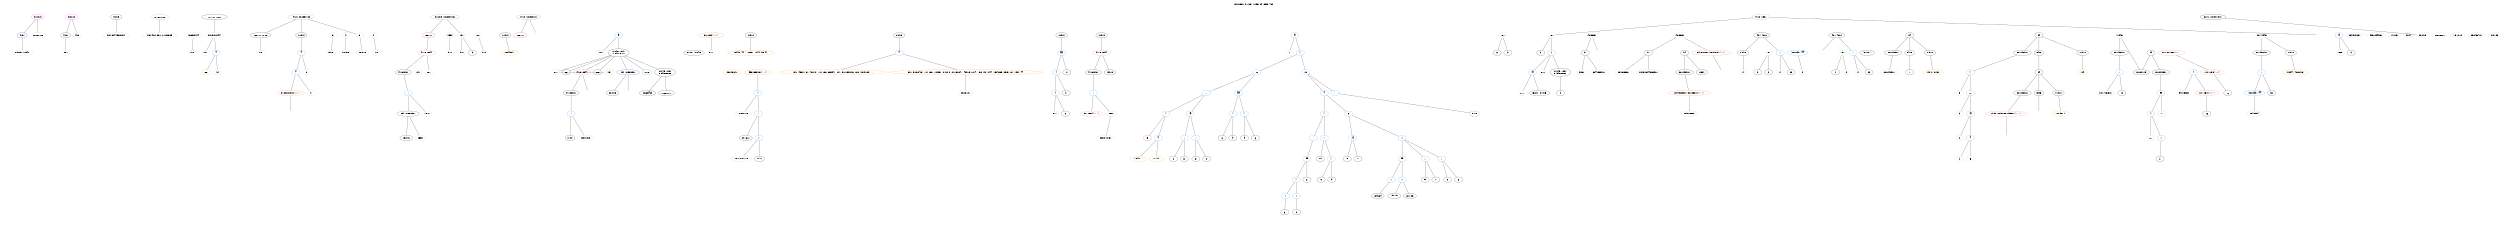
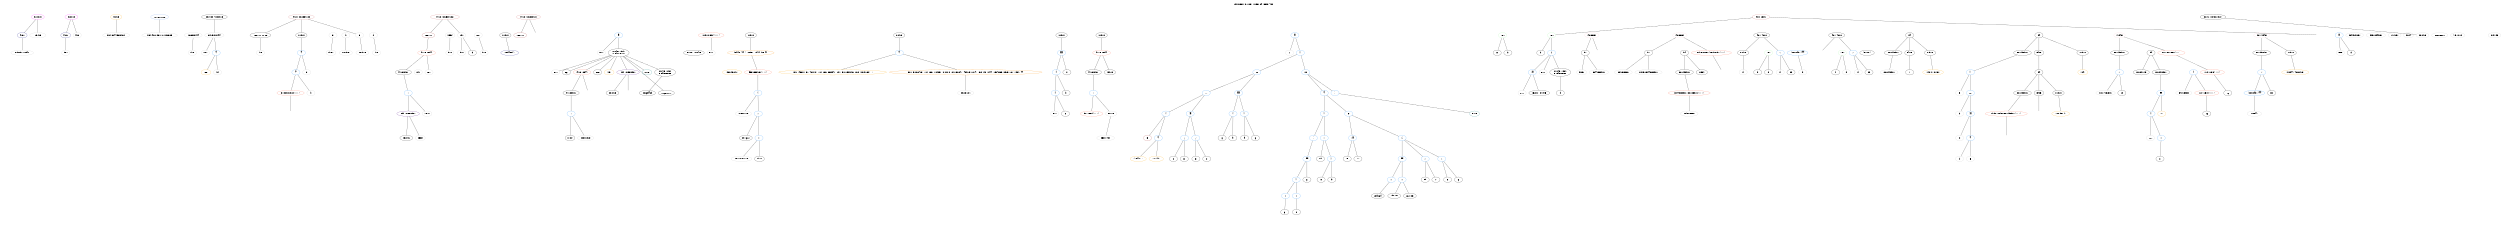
node "using": color black -> orange
node "struct test": label "struct test" -> "struct looping"
node "import someFunc2": label "import someFunc2" -> "func someFunc2"
node "func main": label "func main" -> "foo main"
node "someType": label "someType" -> "maybe"
node "arr.add(...)": label "arr.add(...)" -> "print.add(...)"
node "semicolon": removed
node "time": label "time" -> "char"
node "'called!'": color orange -> navy
edge "while" -- "continue": now "while" -- "str.concat(...)"
edge "hello {} ! Today will be {}" -- "GetWeather(...)": added
edge "aur" -- "'he'": now "Tuple with 8 elements" -- "'he'"
edge "Tuple with 2 elements" -- "486513UL": now "Tuple with 8 elements" -- "486513UL"
node "test": label "test" -> "count"
node "_global": label "_global" -> "_call"
node "test.char": label "test.char" -> "test.lts"
